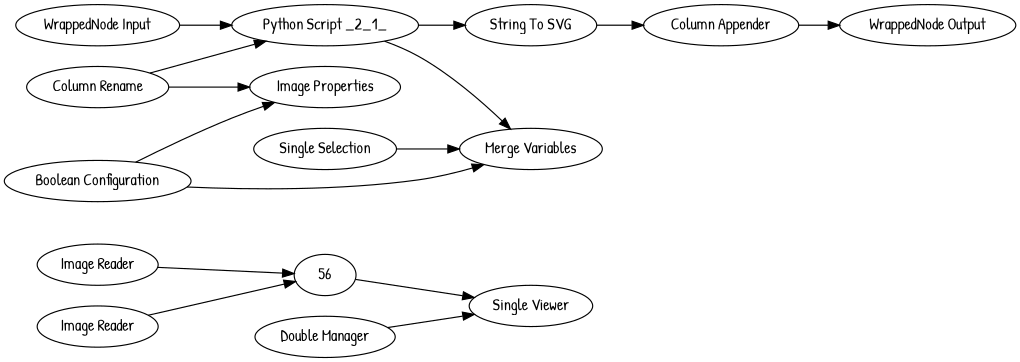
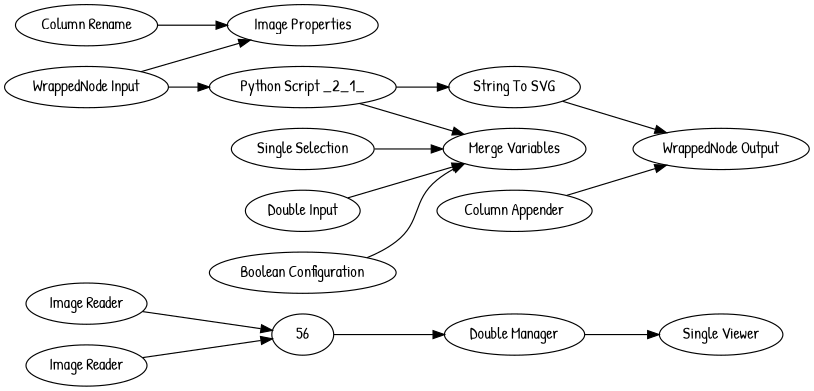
edge "String To SVG" -> "Column Appender": now "String To SVG" -> "WrappedNode Output"
edge "Column Rename" -> "Python Script _2_1_": removed
edge "Boolean Configuration" -> "Image Properties": now "WrappedNode Input" -> "Image Properties"
node "Double Input": added
edge "56" -> "Single Viewer": now "56" -> "Double Manager"
